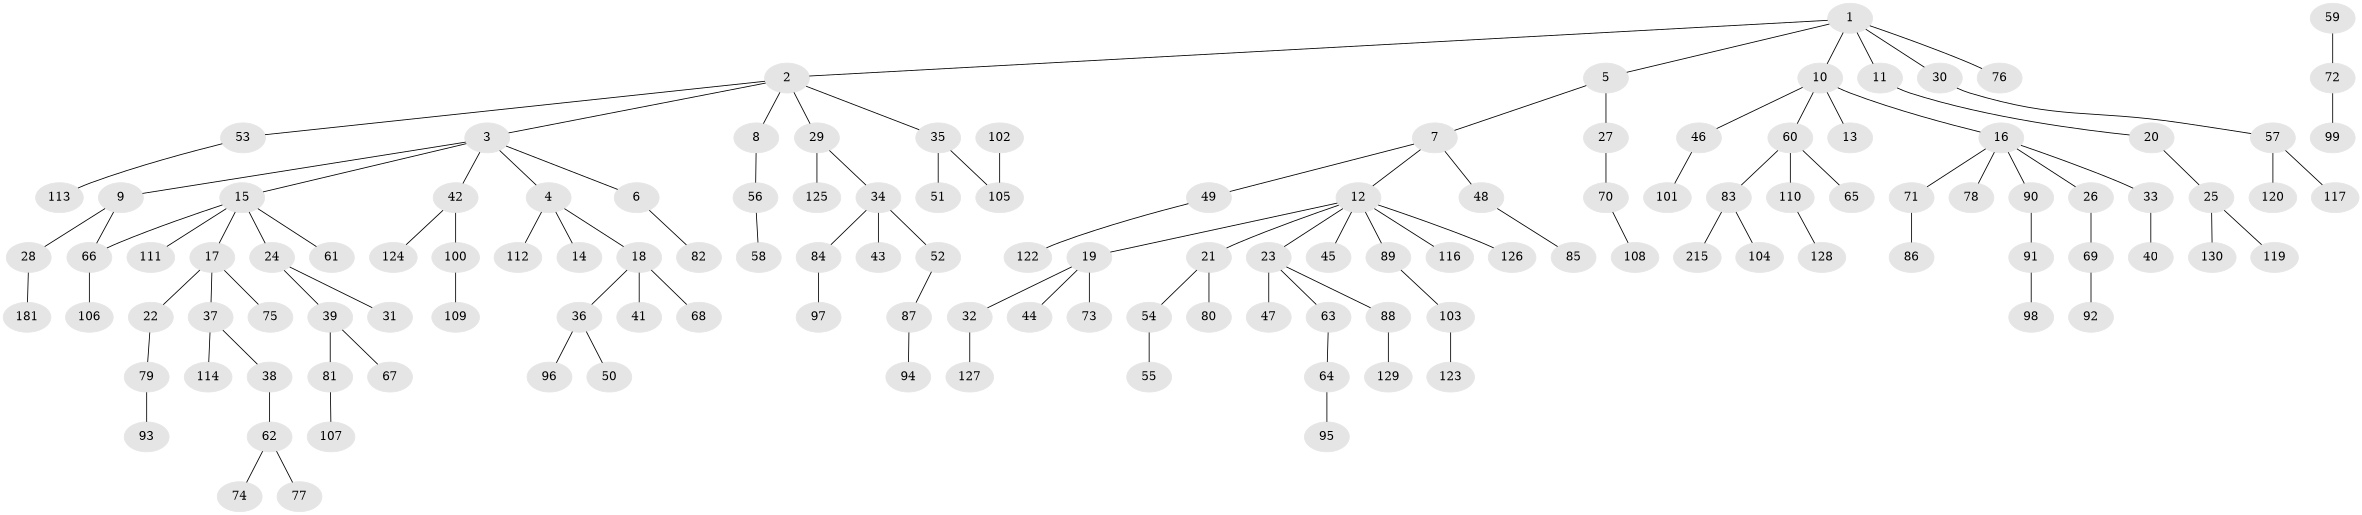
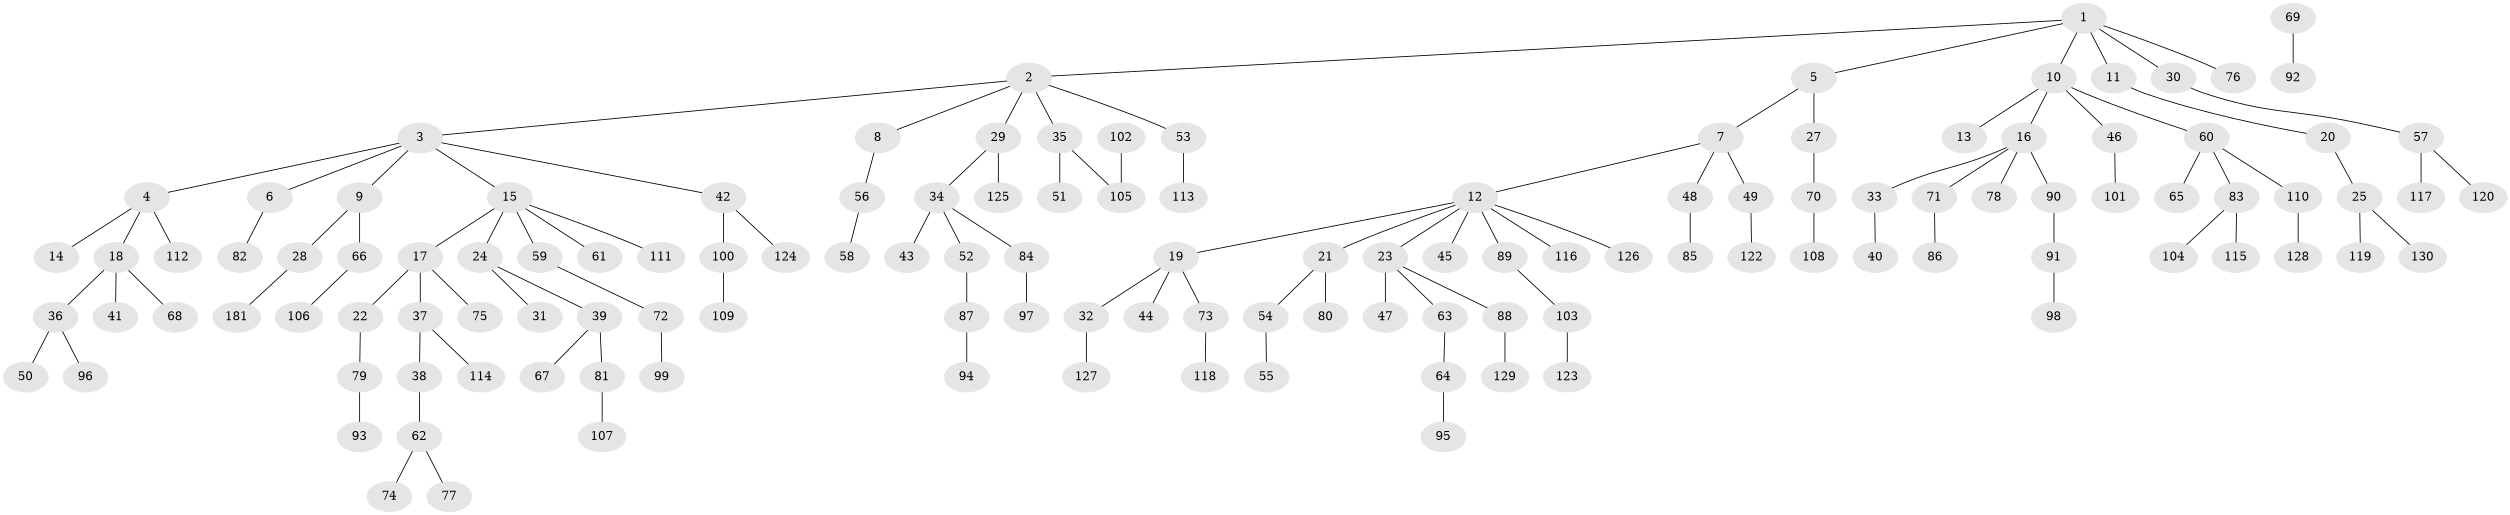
node "26": removed
edge "15" -- "66": now "15" -- "59"
node "215": label "215" -> "115"
node "118": added
